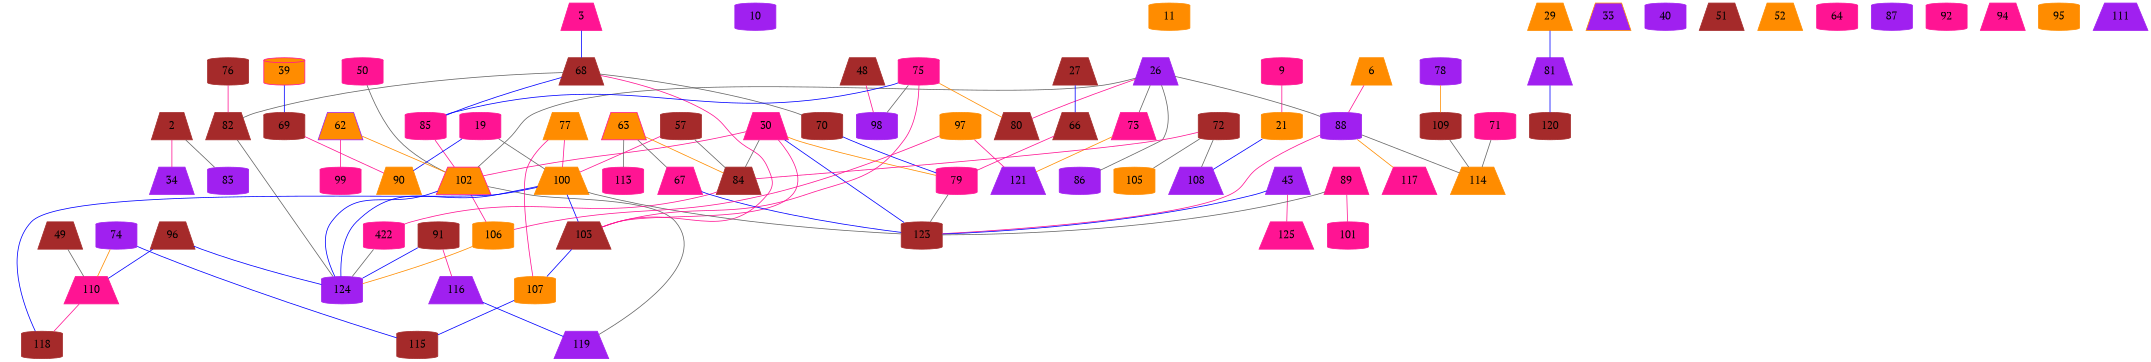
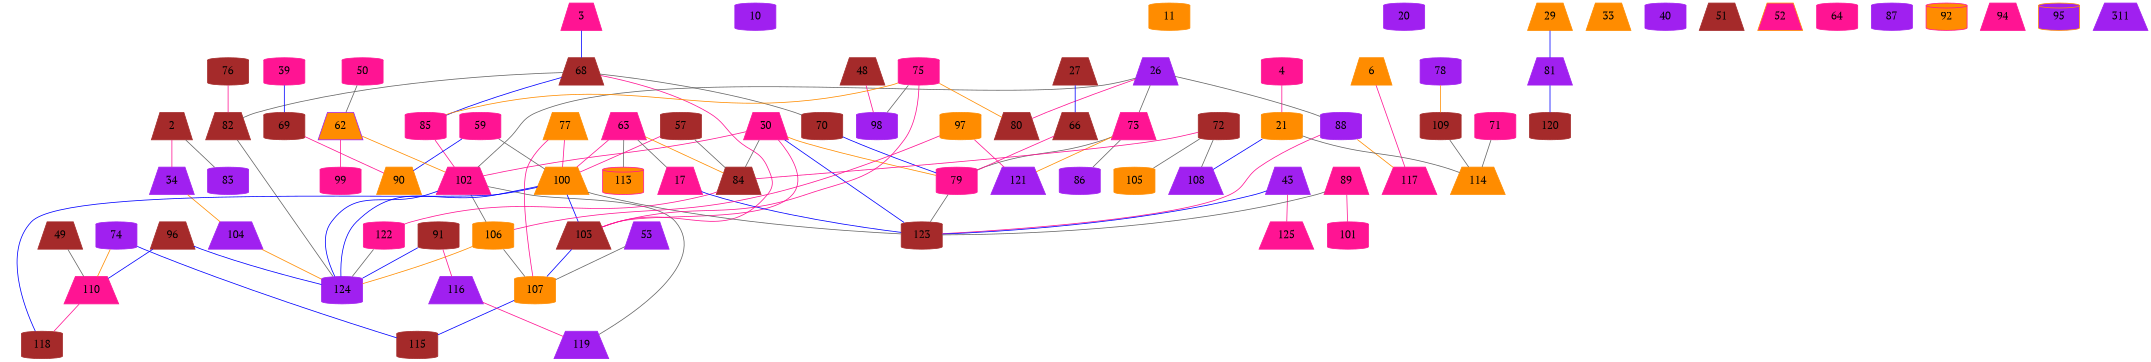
node "20": added
node "33": fillcolor purple -> darkorange
node "52": fillcolor darkorange -> deeppink
node "92": fillcolor deeppink -> darkorange
node "95": fillcolor darkorange -> purple
node "111": label "111" -> "311"
node "39": fillcolor darkorange -> deeppink
node "9": label "9" -> "4"
edge "75" -- "85": color blue -> darkorange
edge "6" -- "88": now "6" -- "117"
node "19": label "19" -> "59"
node "63": fillcolor darkorange -> deeppink
edge "50" -- "102": now "50" -- "62"
edge "26" -- "86": now "73" -- "86"
edge "63" -- "100": added
edge "73" -- "79": added
edge "88" -- "114": now "21" -- "114"
node "102": fillcolor darkorange -> deeppink
node "113": fillcolor deeppink -> darkorange
node "67": label "67" -> "17"
edge "102" -- "106": color deeppink -> gray40
node "104": added
node "422": label "422" -> "122"
node "53": added
edge "106" -- "107": added
edge "116" -- "119": color blue -> deeppink
